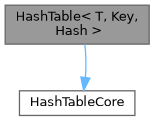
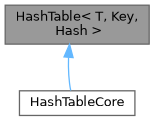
edge "HashTable< T, Key, Hash >" -> "HashTableCore": reversed
